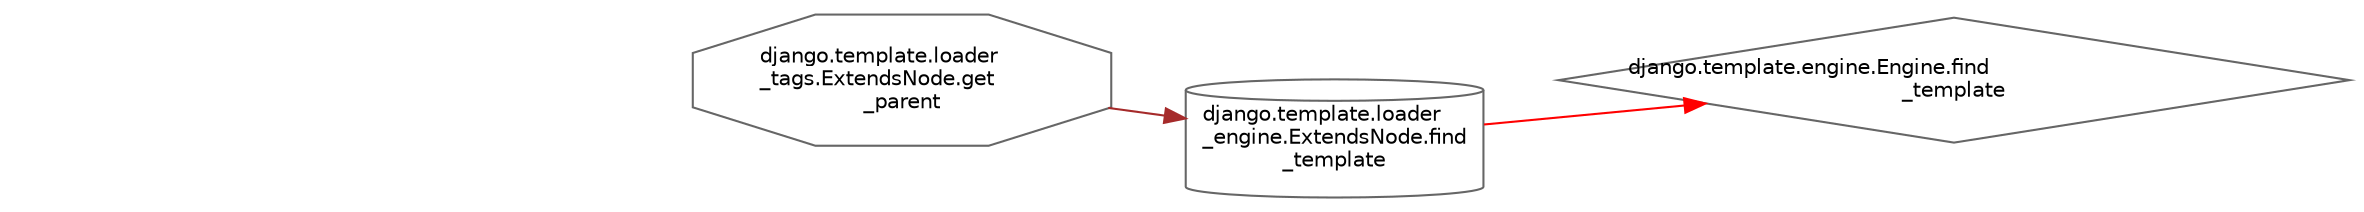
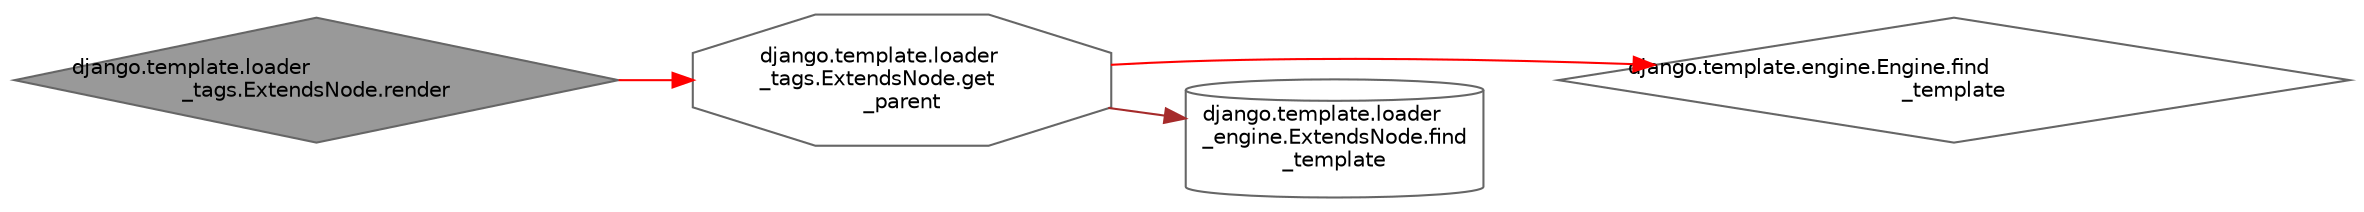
node "django.template.loader _tags.ExtendsNode.render": added
edge "django.template.loader _engine.ExtendsNode.find _template" -> "django.template.engine.Engine.find _template": now "django.template.loader _tags.ExtendsNode.get _parent" -> "django.template.engine.Engine.find _template"
